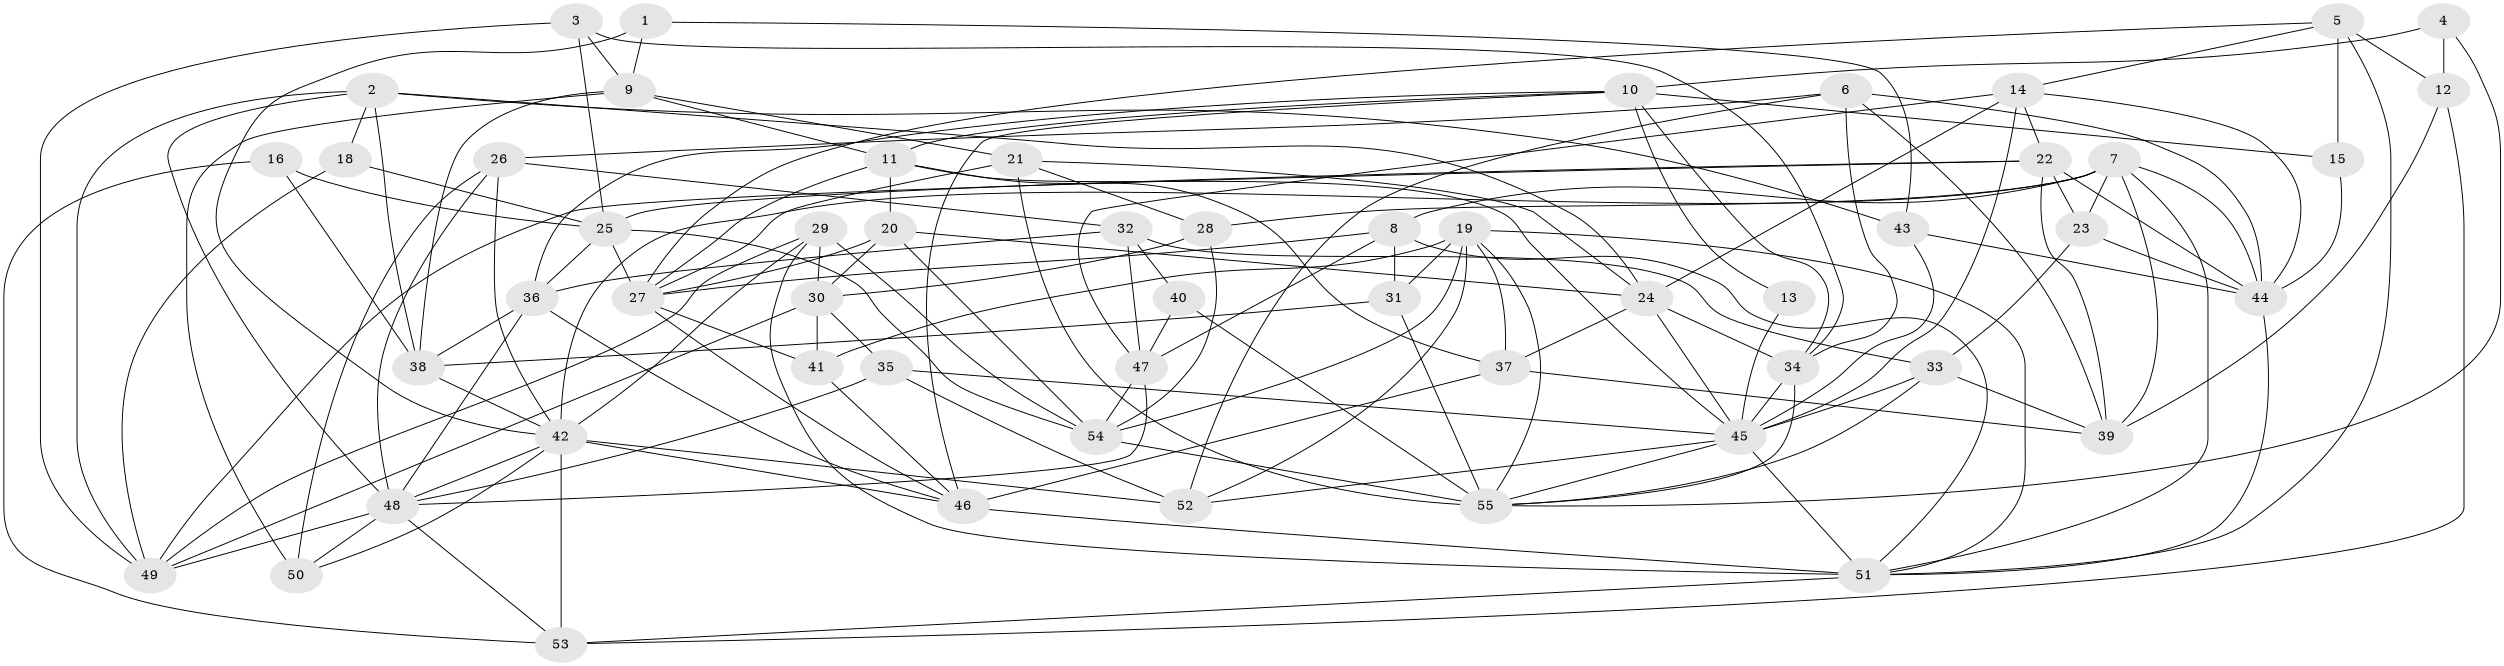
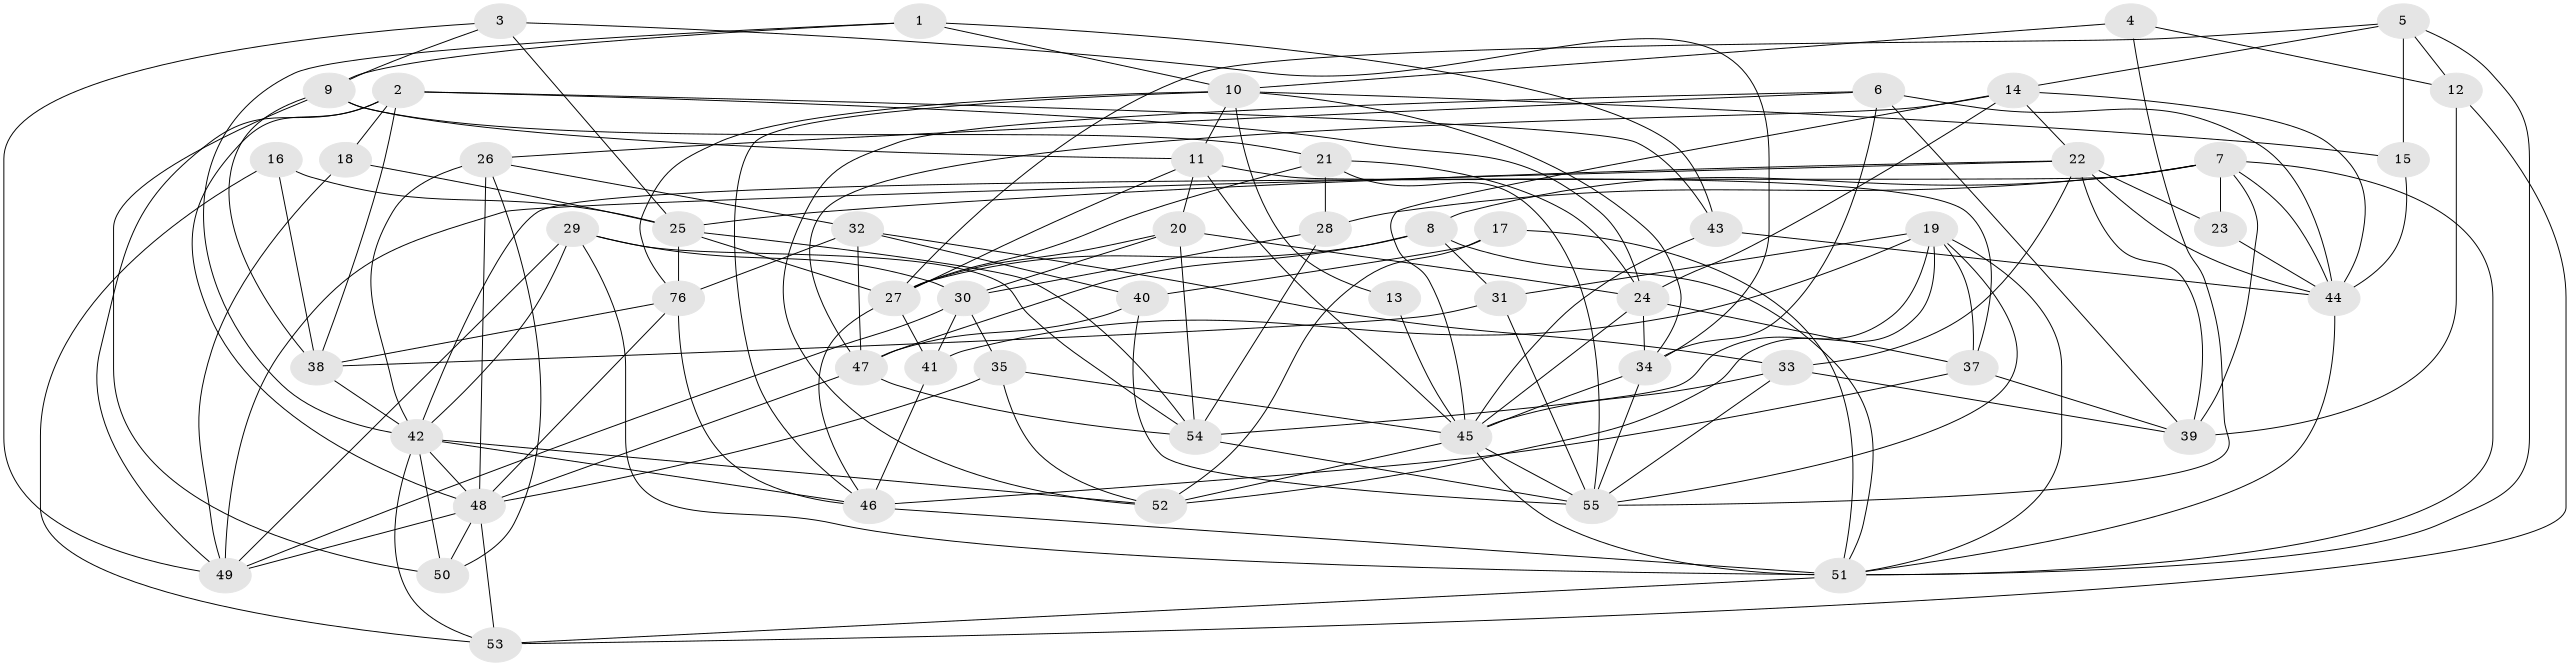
edge "1" -- "10": added
node "17": added
node "36": label "36" -> "76"
edge "23" -- "33": now "22" -- "33"
